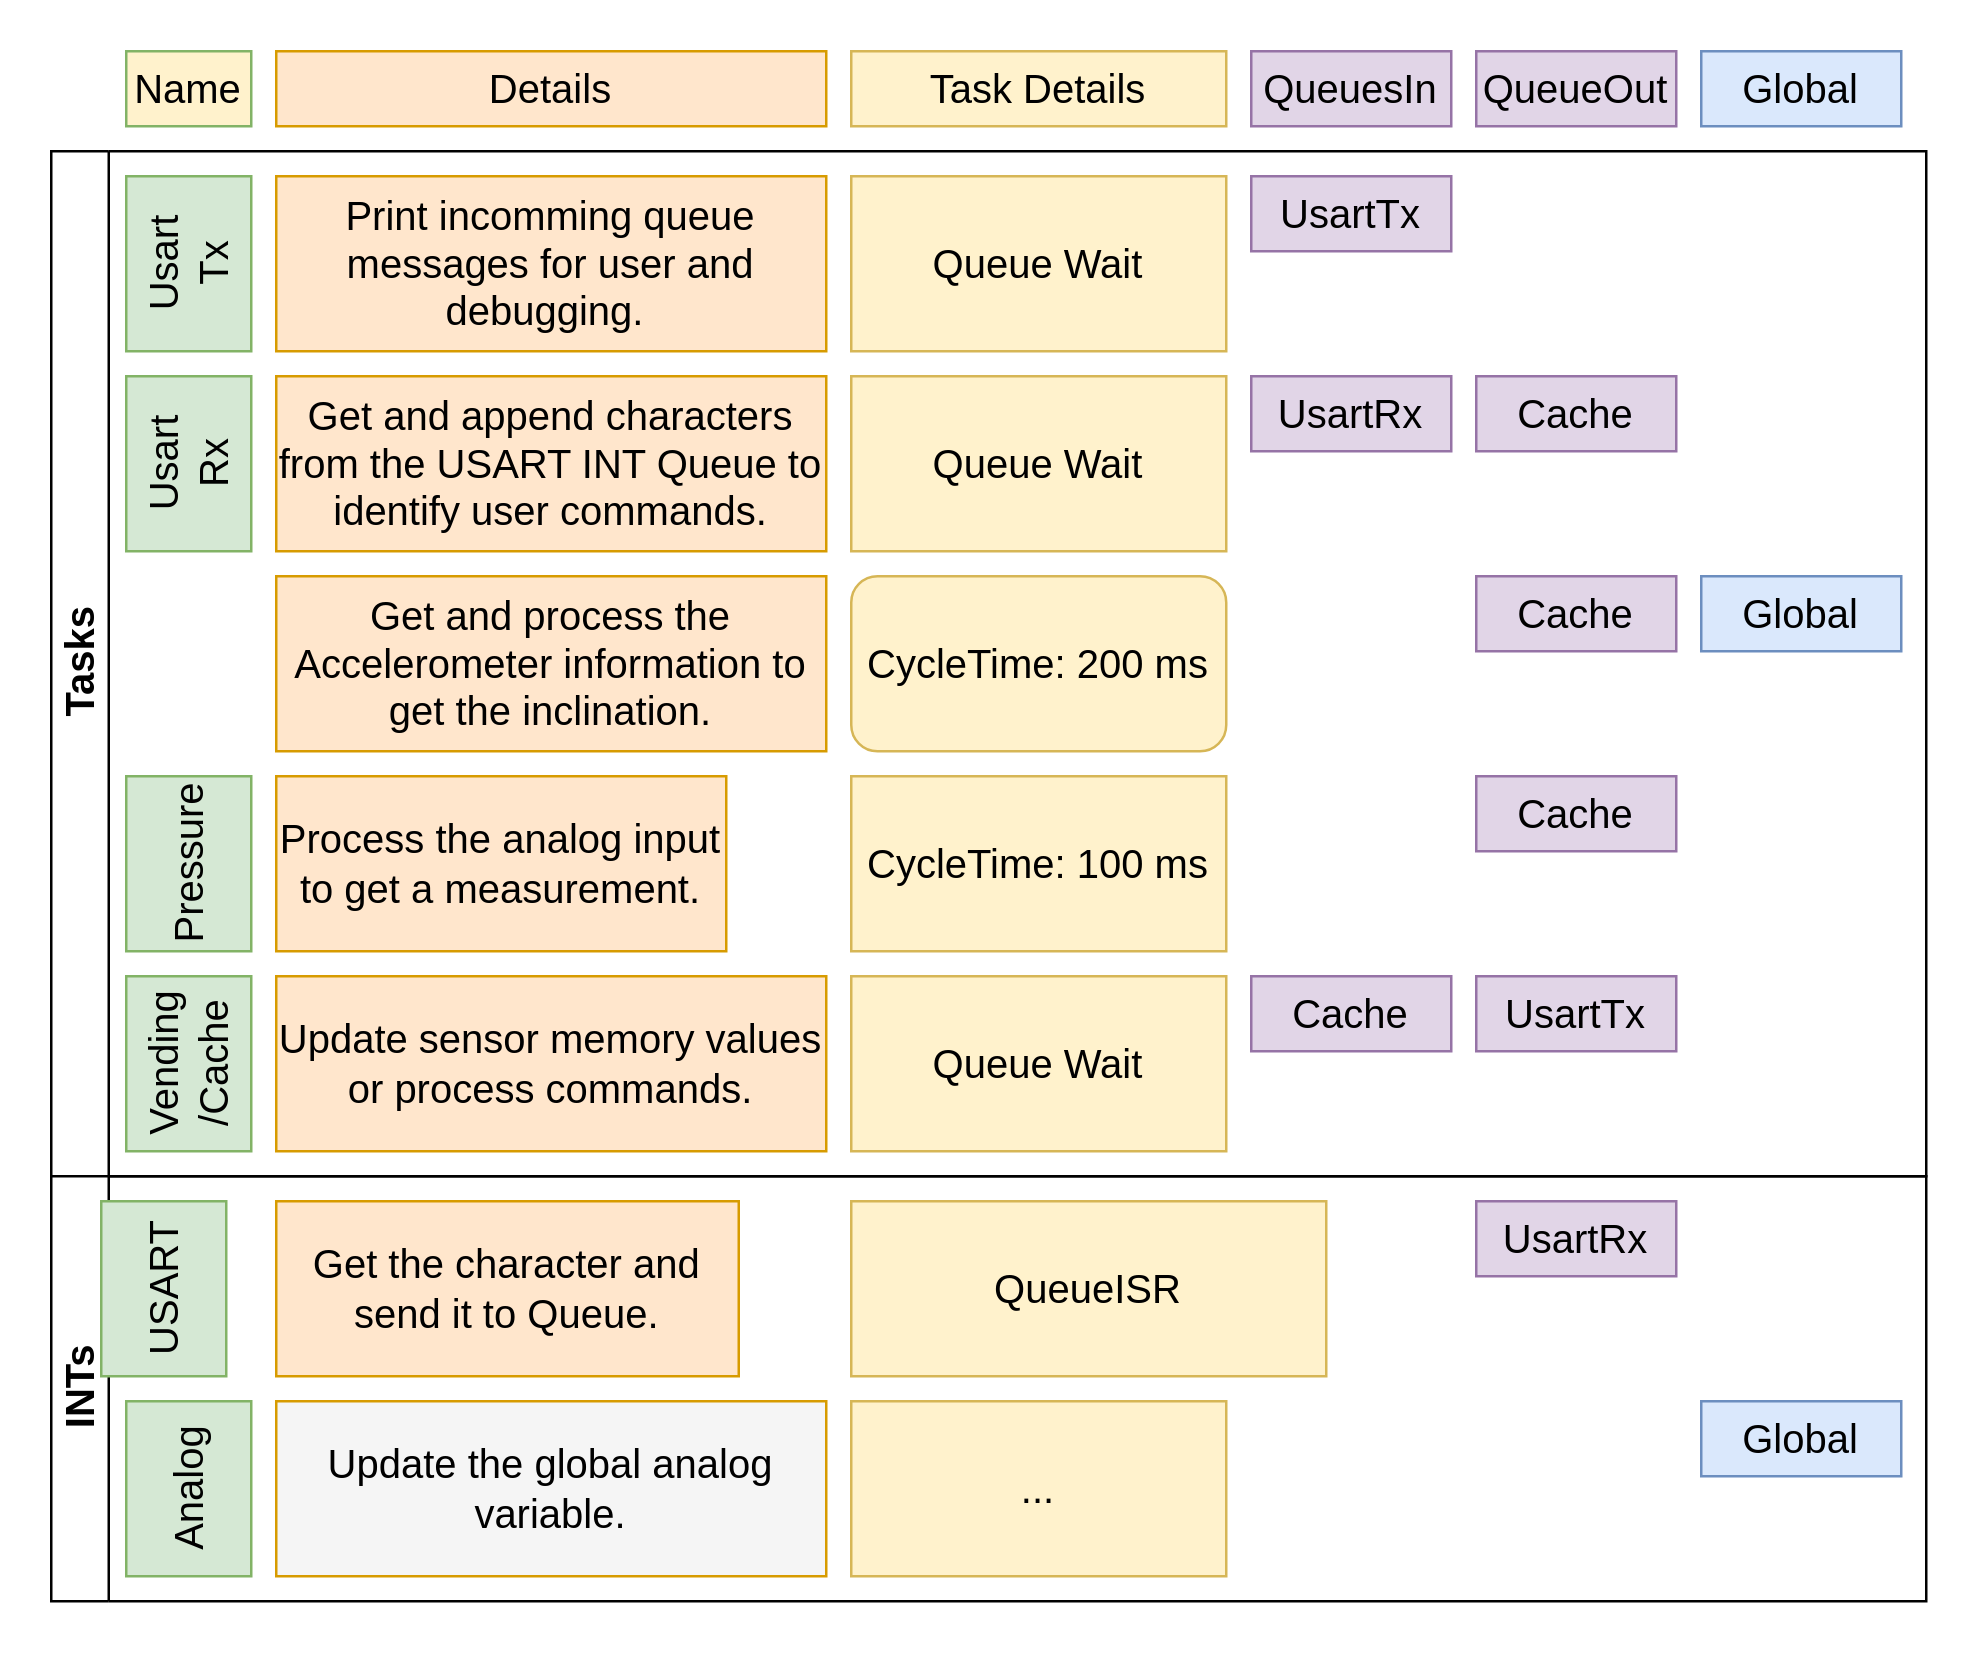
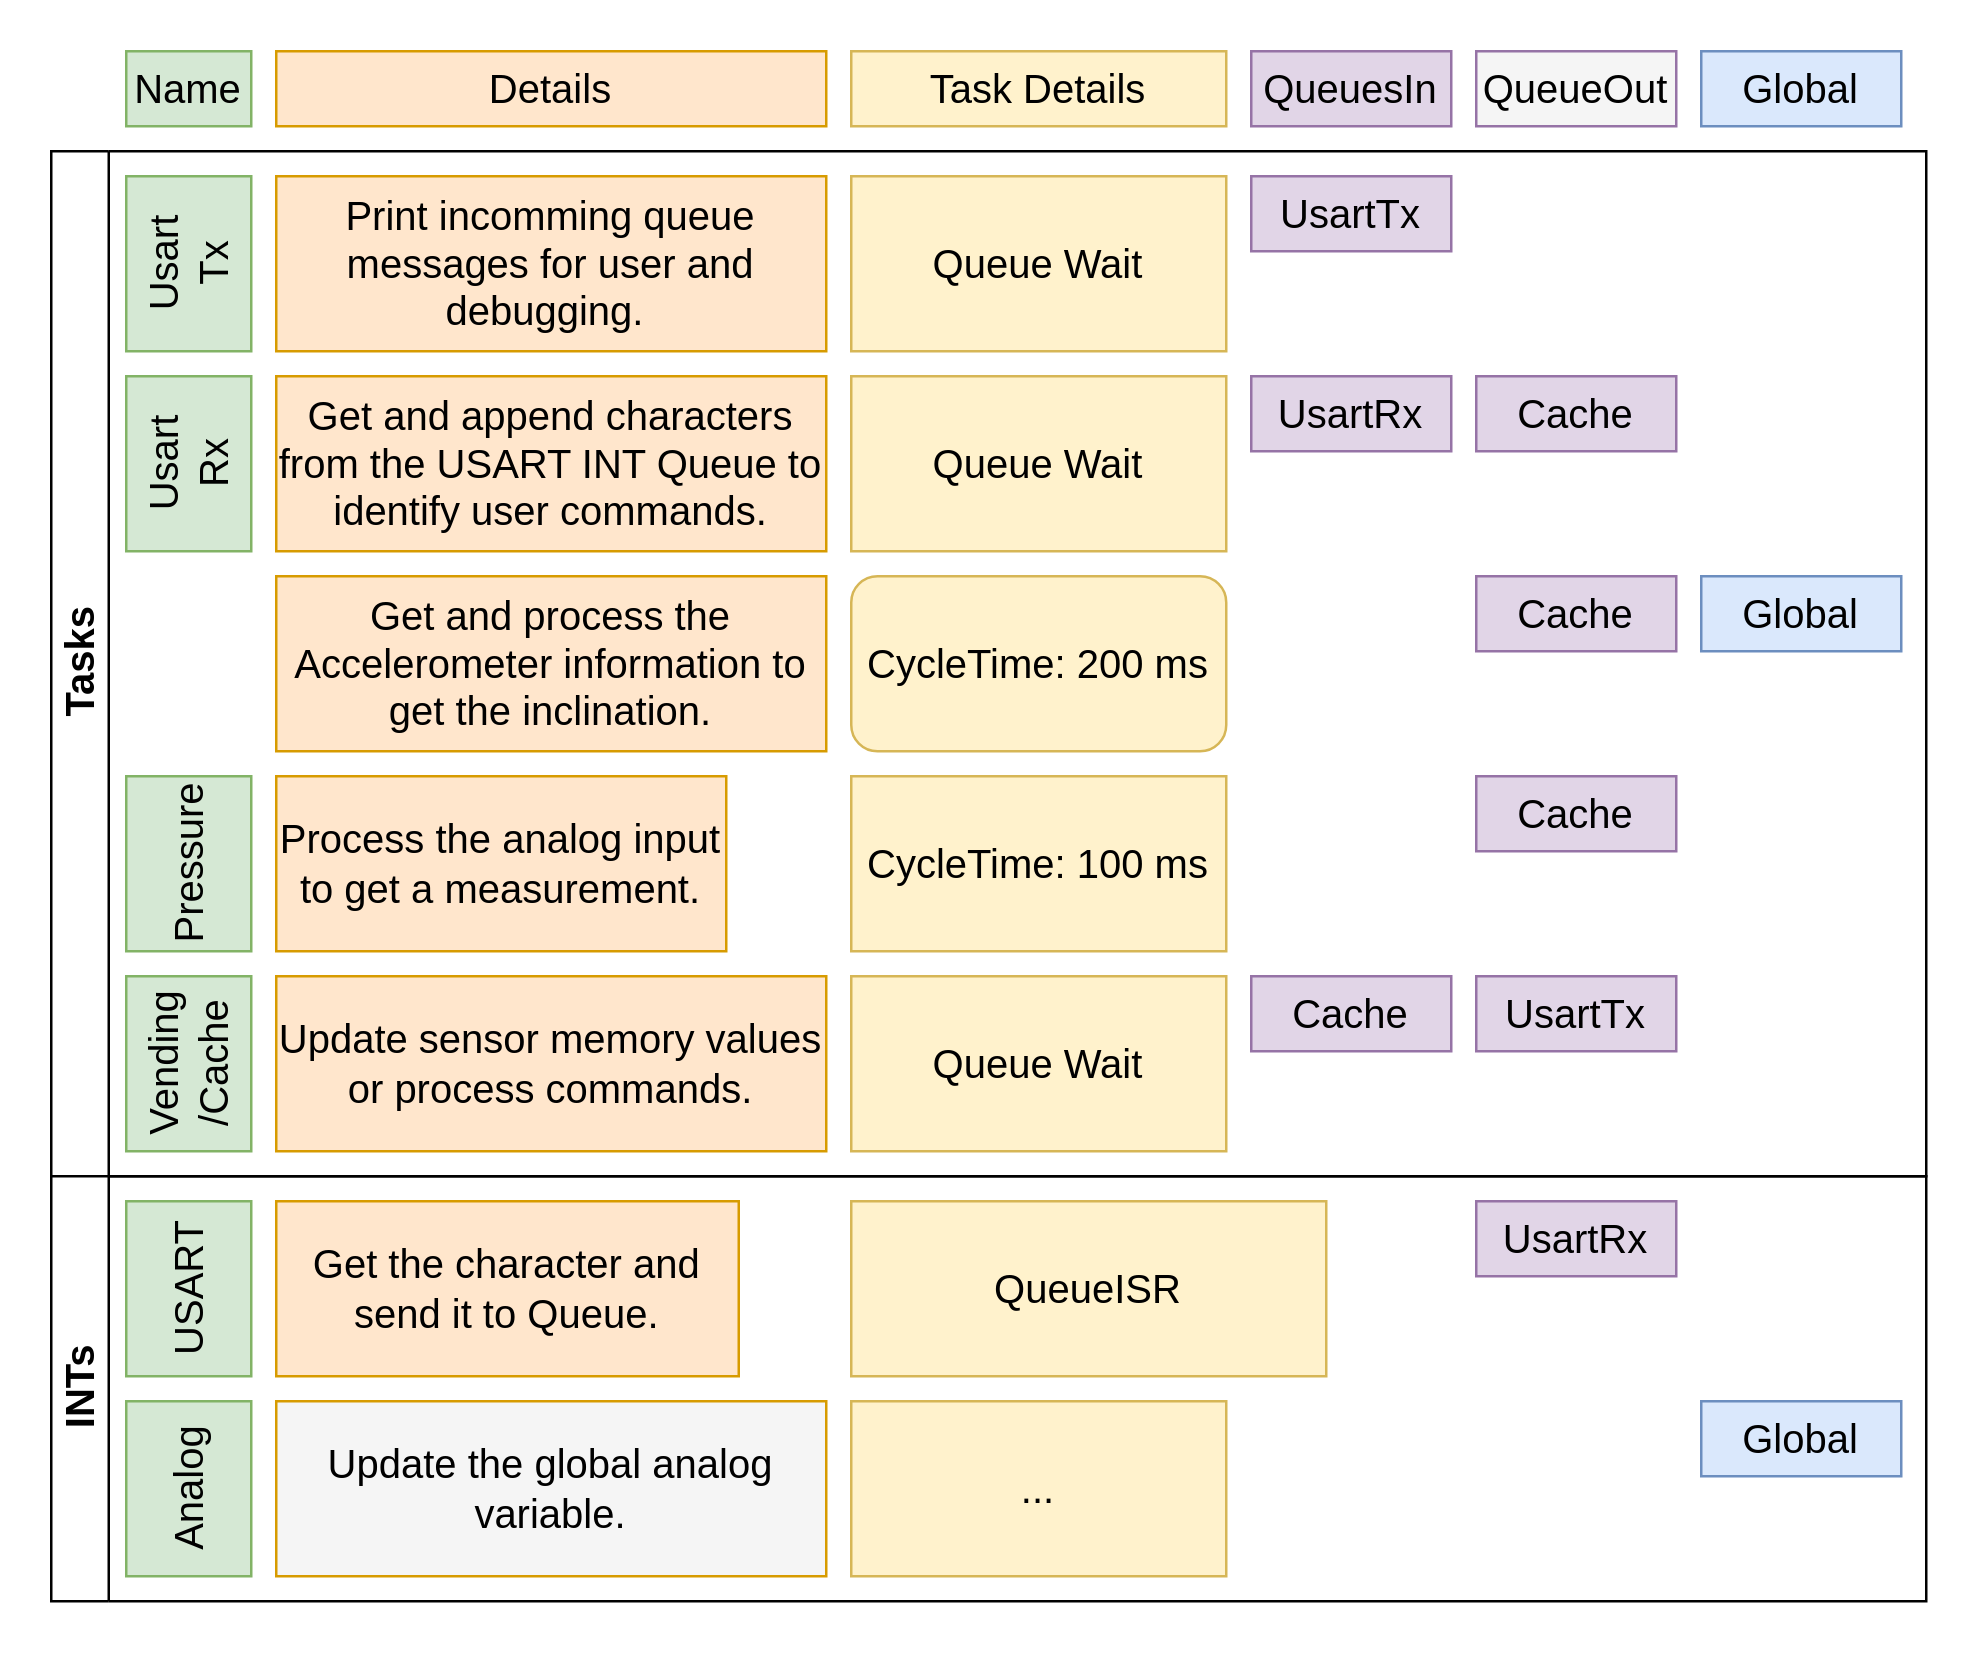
node "Name": fillcolor #fff2cc -> #d5e8d4
node "QueueOut": fillcolor #e1d5e7 -> #f5f5f5
node "USART": moved (164, 1289) -> (189, 1289)
